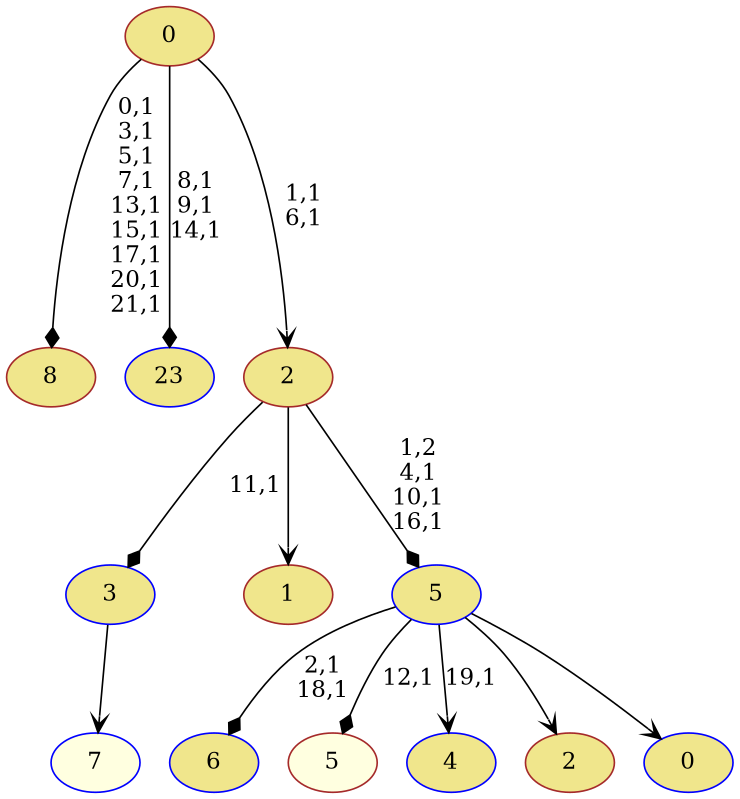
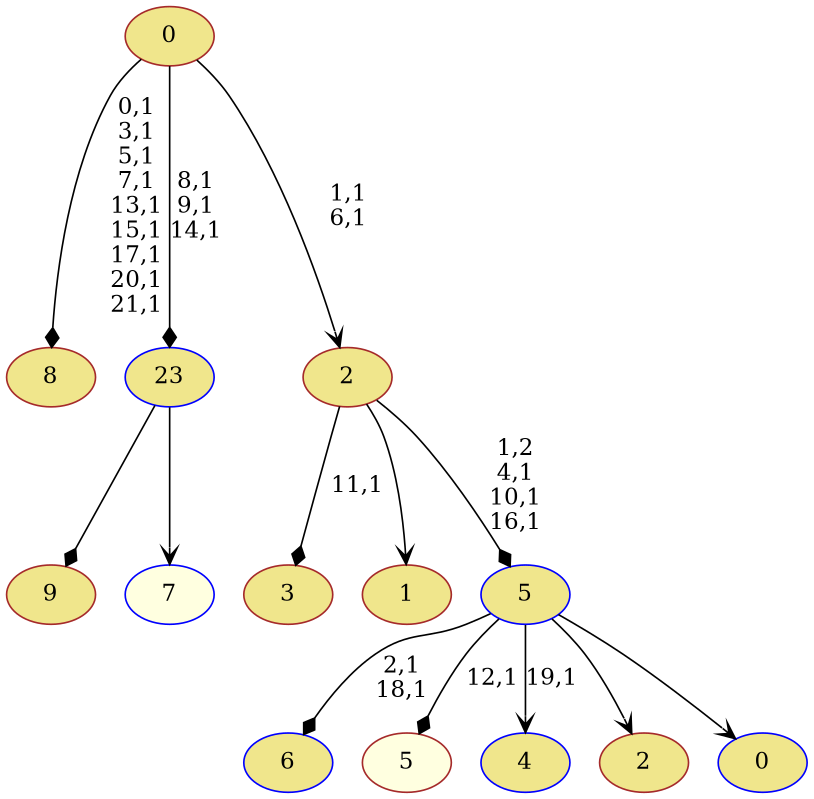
node "9": added
node "3": color blue -> brown
edge "3" -> "7": now "23" -> "7"
